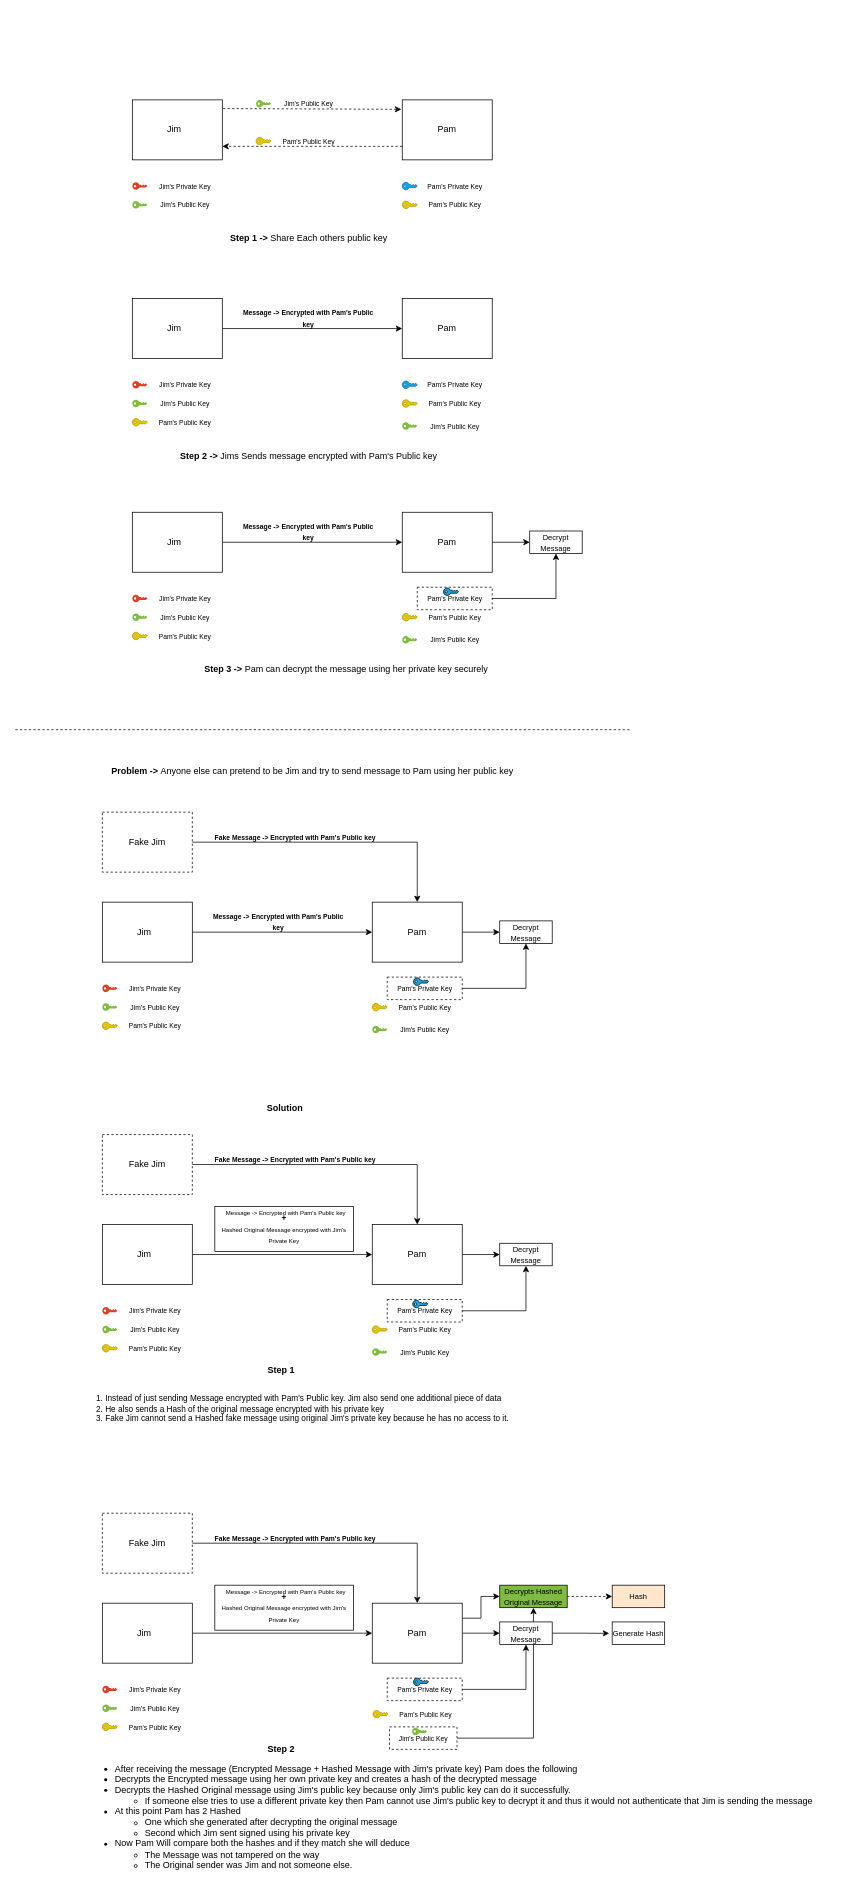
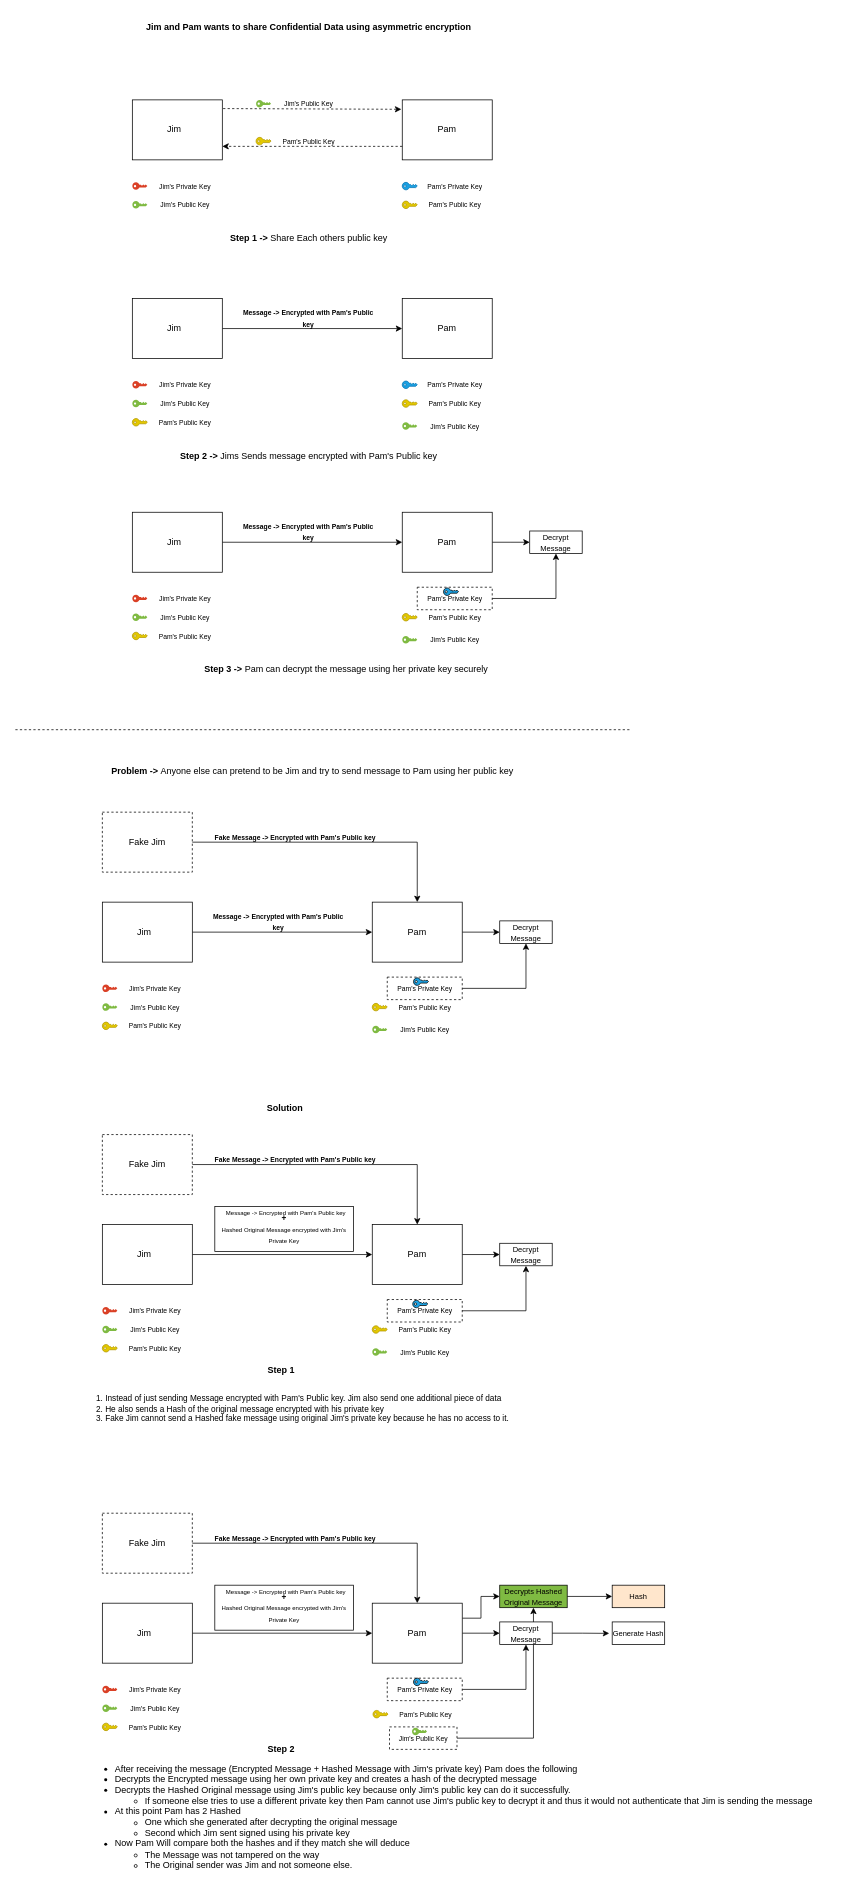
node "Jim and Pam wants to share Confidential Data using asymmetric encryption": added
edge "Decrypts Hashed Original Message" -> "Hash": style dashed -> solid
